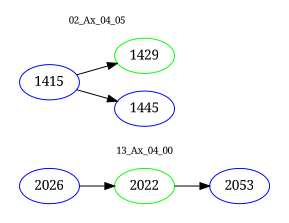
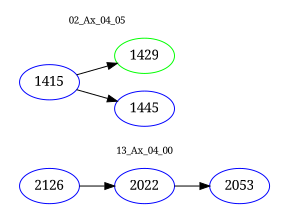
node "2026": label "2026" -> "2126"
node "2022": color green -> blue
